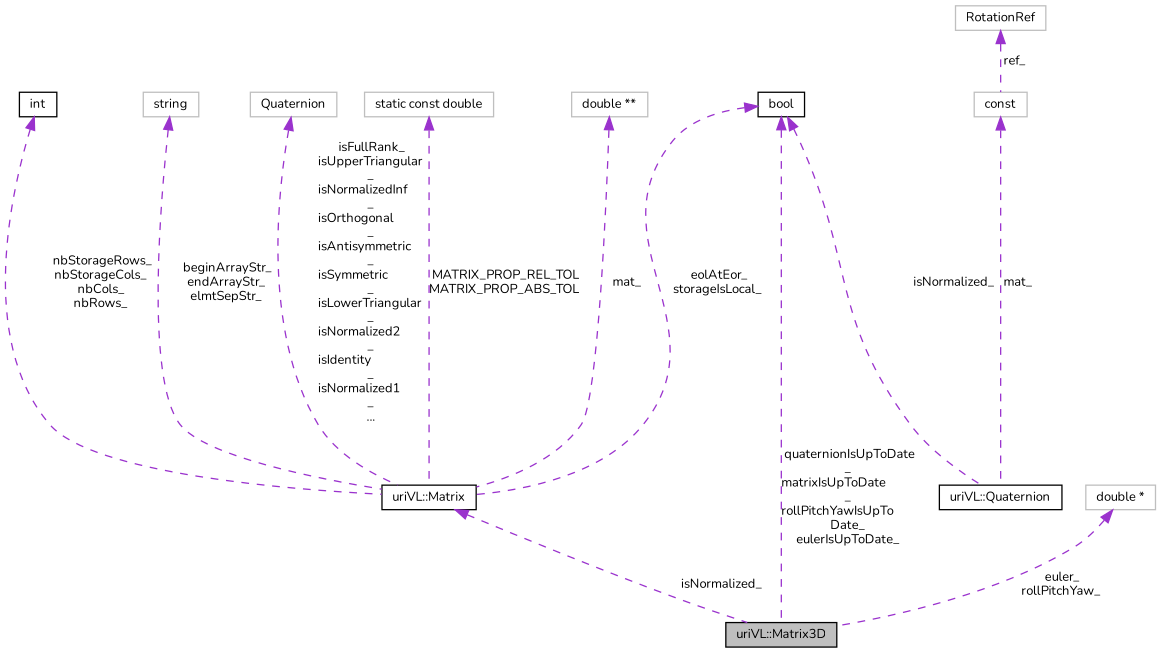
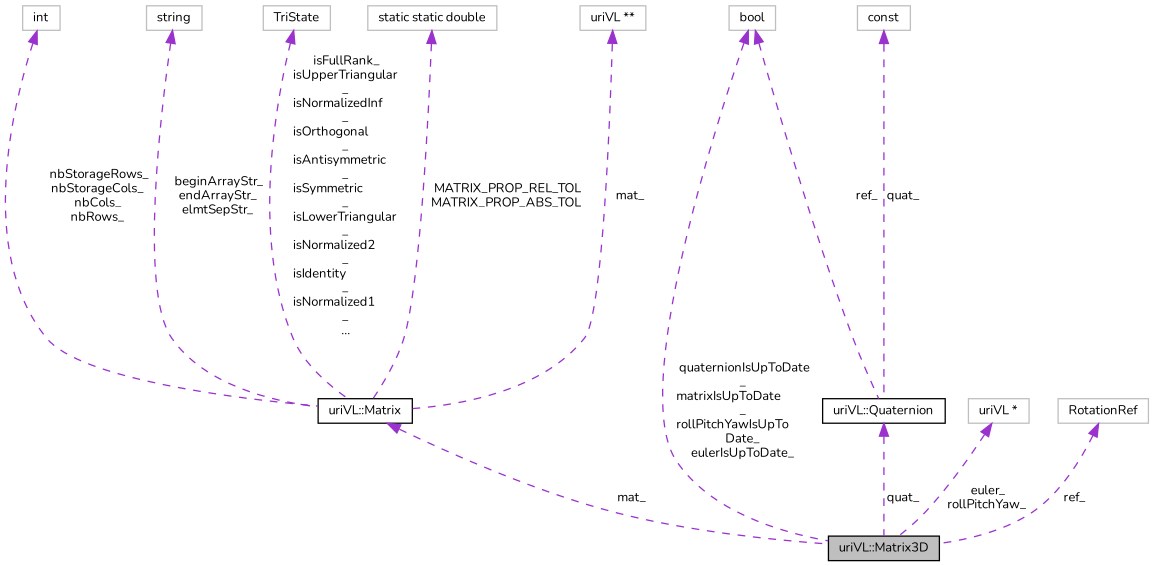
edge "const" -> "RotationRef": now "uriVL::Matrix3D" -> "RotationRef"
node "int": color black -> grey75
node "Quaternion": label "Quaternion" -> "TriState"
node "static const double": label "static const double" -> "static static double"
node "double **": label "double **" -> "uriVL **"
node "bool": color black -> grey75
edge "uriVL::Quaternion" -> "bool": label " isNormalized_" -> " ref_"
edge "uriVL::Quaternion" -> "const": label " mat_" -> " quat_"
edge "uriVL::Matrix" -> "bool": removed, label "eolAtEor_ storageIsLocal_"
edge "uriVL::Matrix3D" -> "uriVL::Quaternion": added, label "quat_"
node "double *": label "double *" -> "uriVL *"
edge "uriVL::Matrix3D" -> "uriVL::Matrix": label " isNormalized_" -> " mat_"
